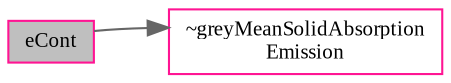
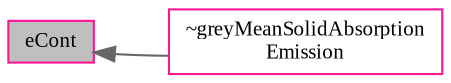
edge "eCont" -> "~greyMeanSolidAbsorption Emission": reversed
